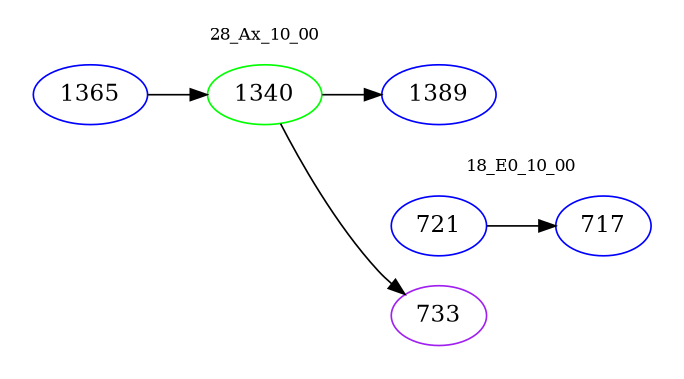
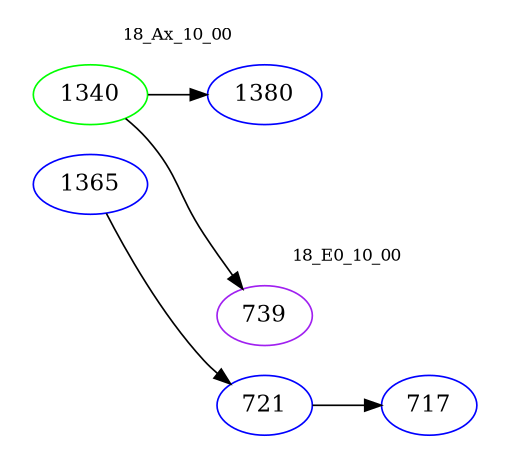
cluster "28_Ax_10_00": label "28_Ax_10_00" -> "18_Ax_10_00"
edge "1365" -> "1340": now "1365" -> "721"
node "1389": label "1389" -> "1380"
node "733": label "733" -> "739"
